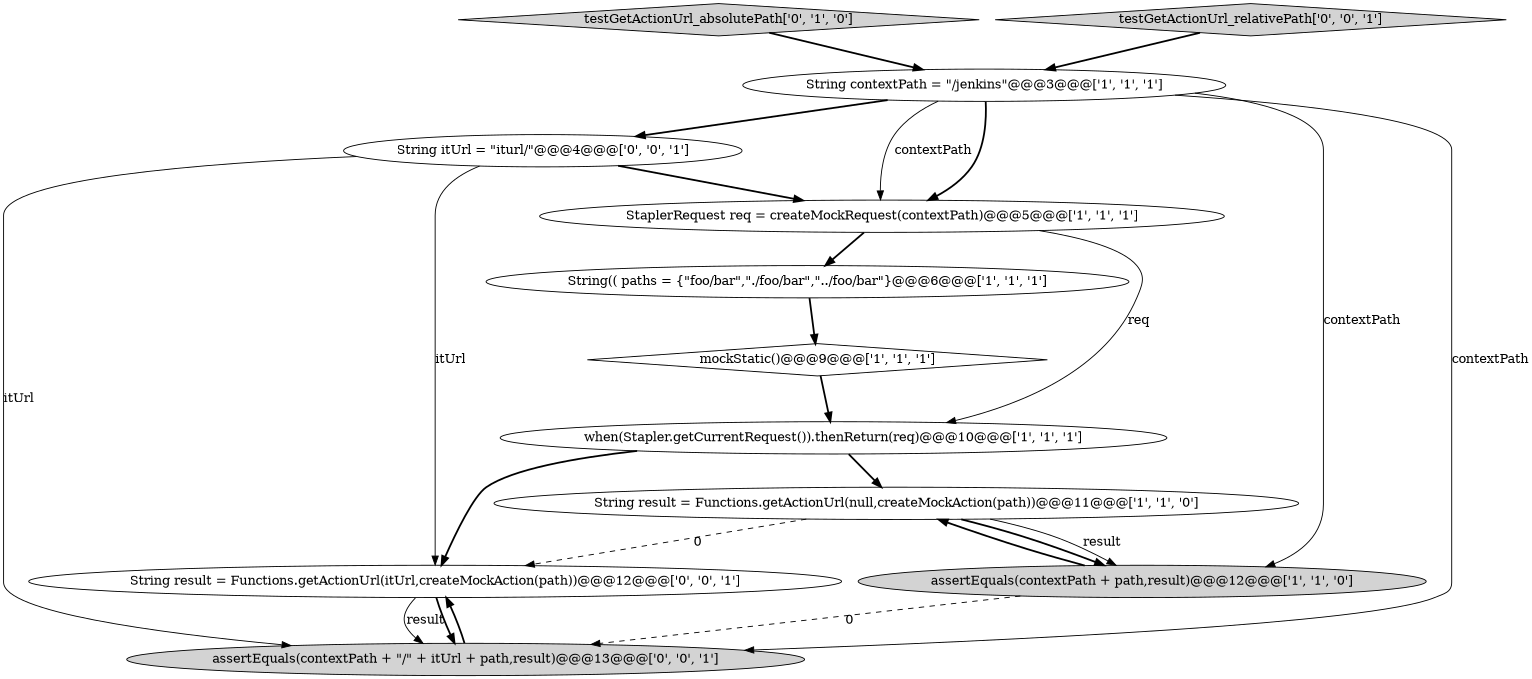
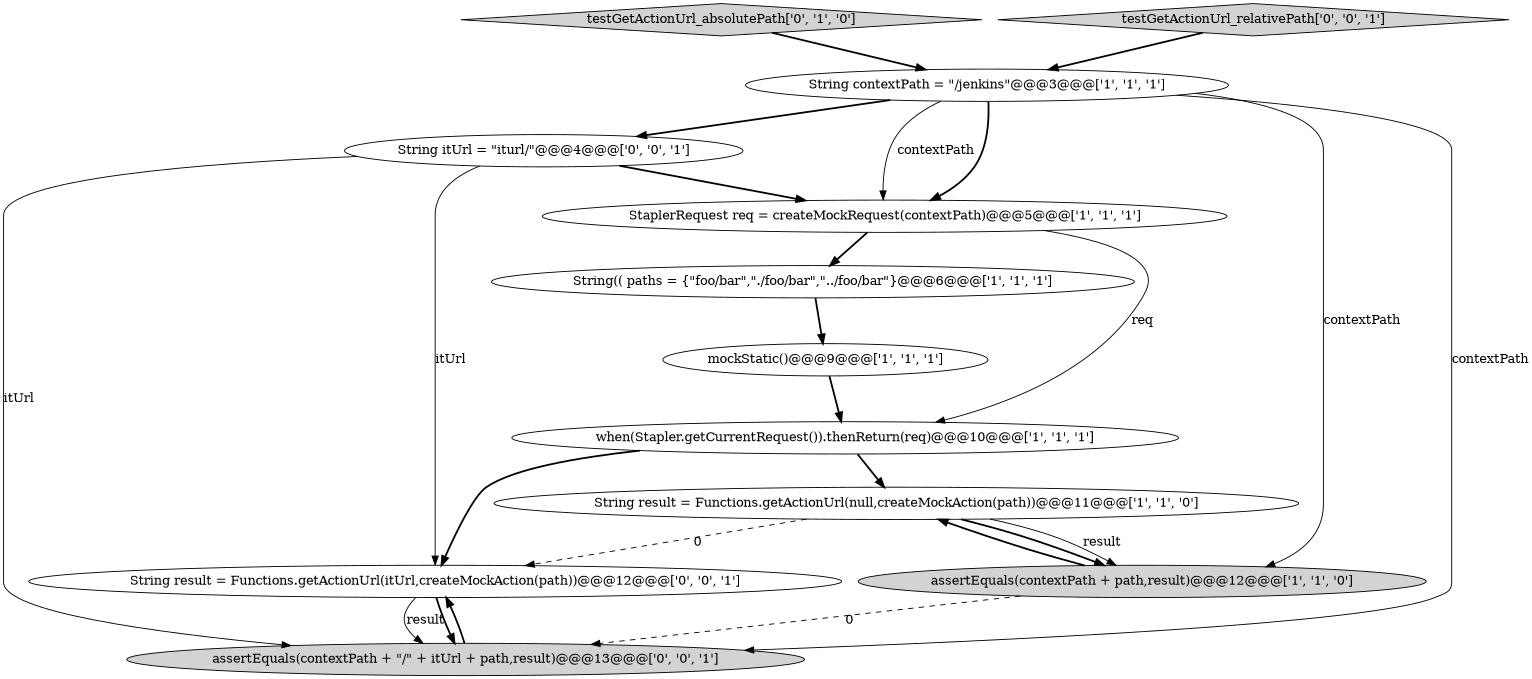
node "mockStatic()@@@9@@@['1', '1', '1']": shape diamond -> ellipse
